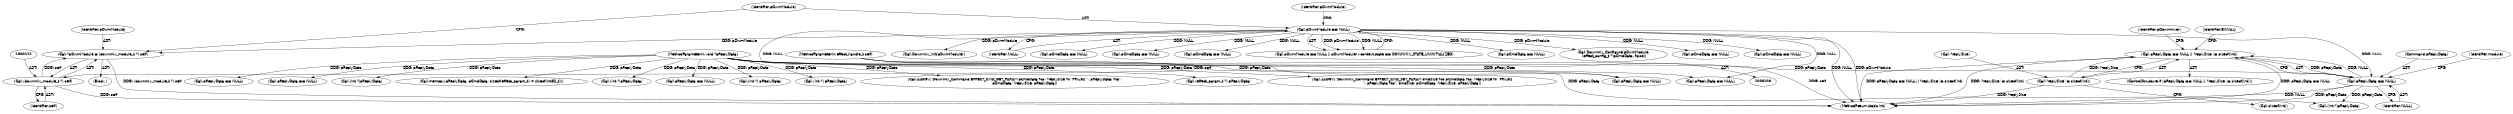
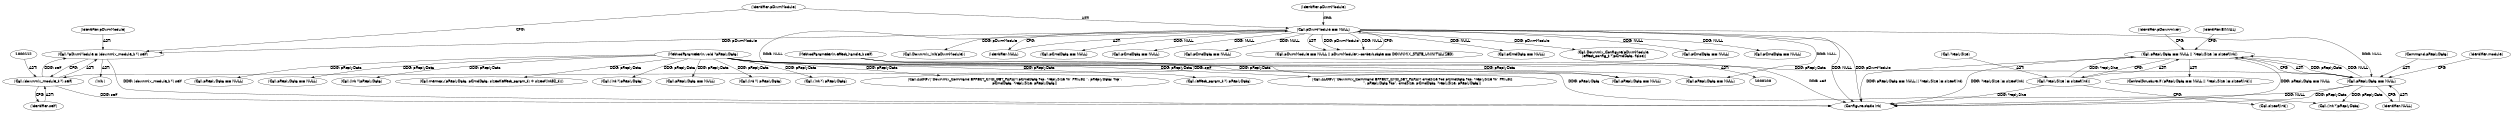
edge "(Call,*pDwmModule = (downmix_module_t *) self)" -> "(Call,(downmix_module_t *) self)": label "AST: " -> "CFG: "
node "(Block,)": label "(Block,)" -> "(Init,)"
node "(MethodReturn,static int)": label "(MethodReturn,static int)" -> "(Configure,static int)"
